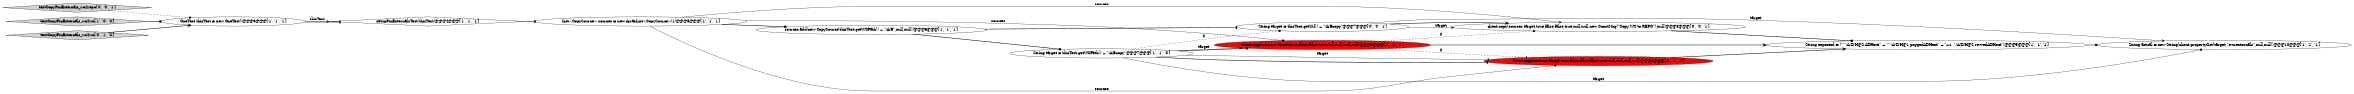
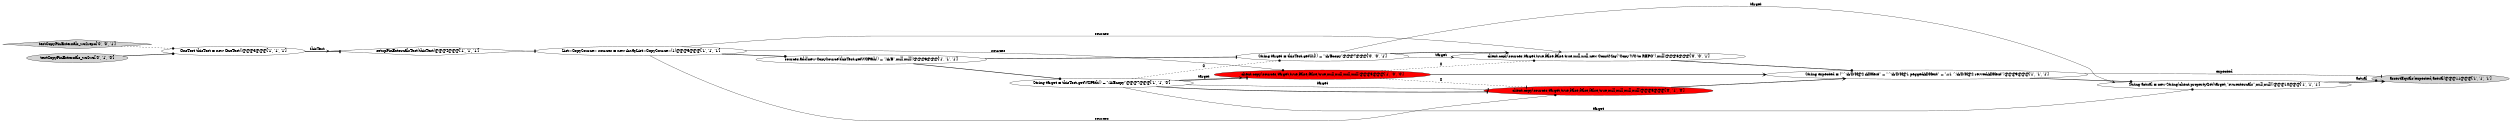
node "testCopyPinExternals_wc2wc['1', '0', '0']": removed
edge "testCopyPinExternals_wc2wc['0', '1', '0']" -> "OneTest thisTest = new OneTest()@@@3@@@['1', '1', '1']": arrowhead vee -> dot
node "testCopyPinExternals_wc2wc['0', '1', '0']": shape diamond -> ellipse
node "assertEquals(expected,actual)@@@11@@@['1', '1', '1']": added
